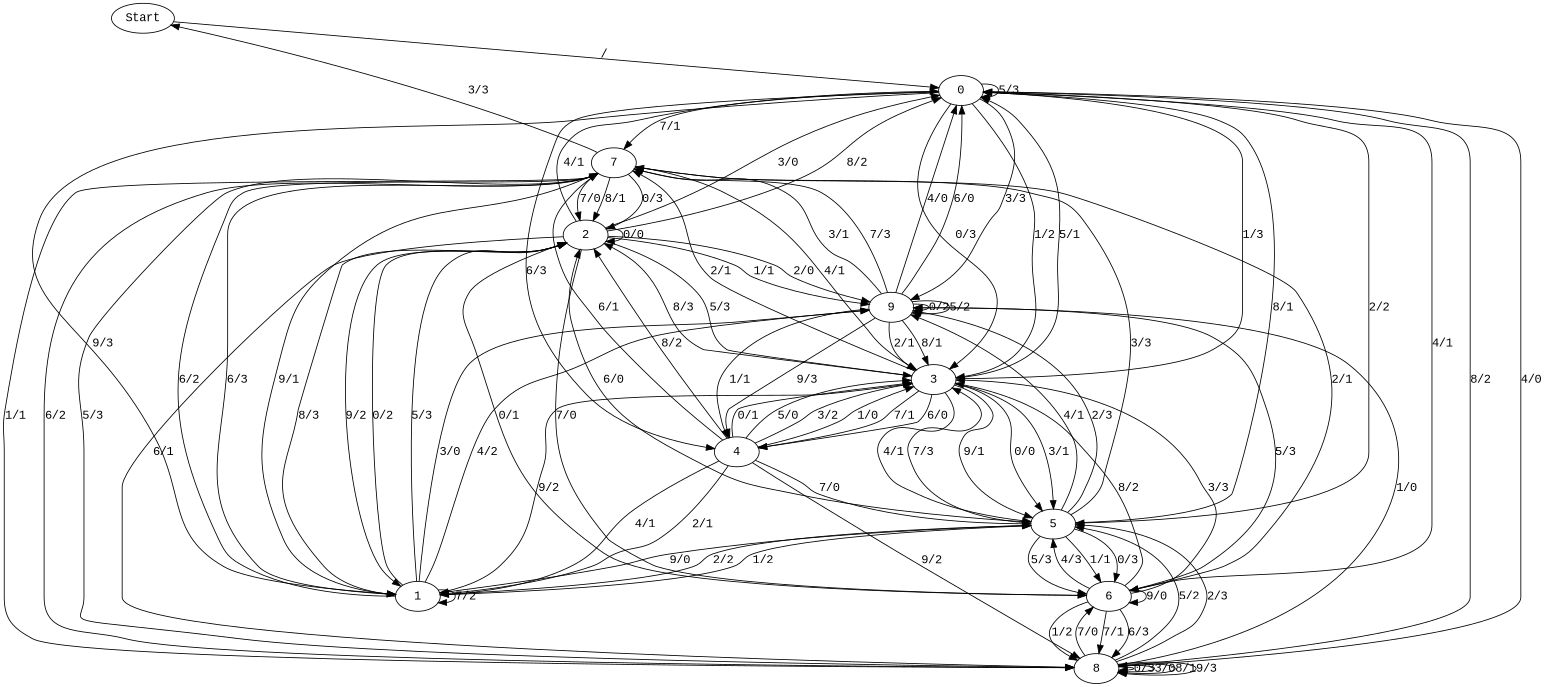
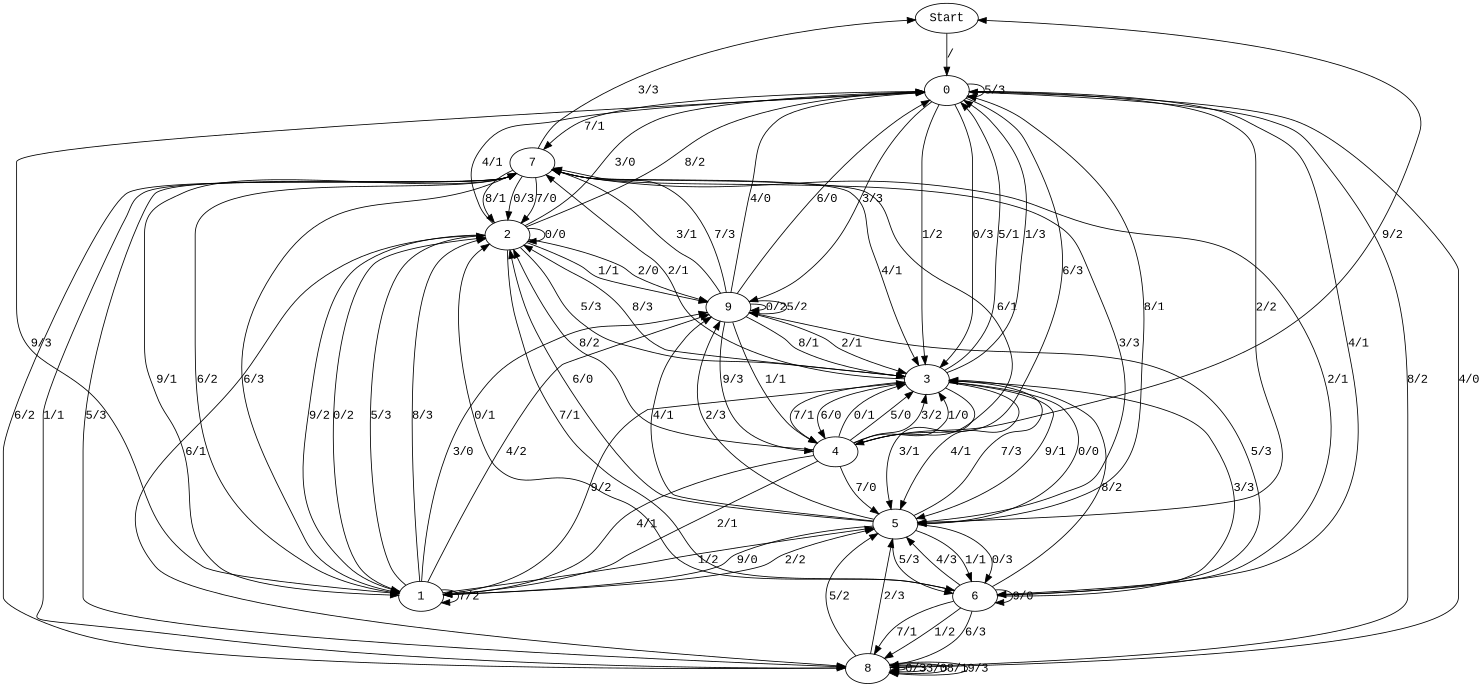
edge "8" -> "9": removed, label "1/0"
edge "2" -> "6": label "7/0" -> "7/1"
edge "4" -> "8": now "4" -> "Start"
edge "8" -> "6": removed, label "7/0"
